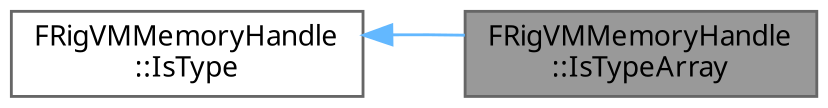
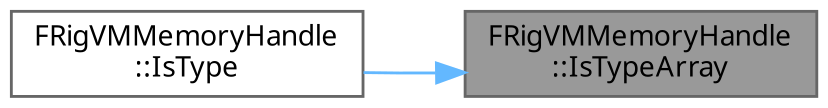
edge "FRigVMMemoryHandle ::IsTypeArray" -> "FRigVMMemoryHandle ::IsType": reversed
